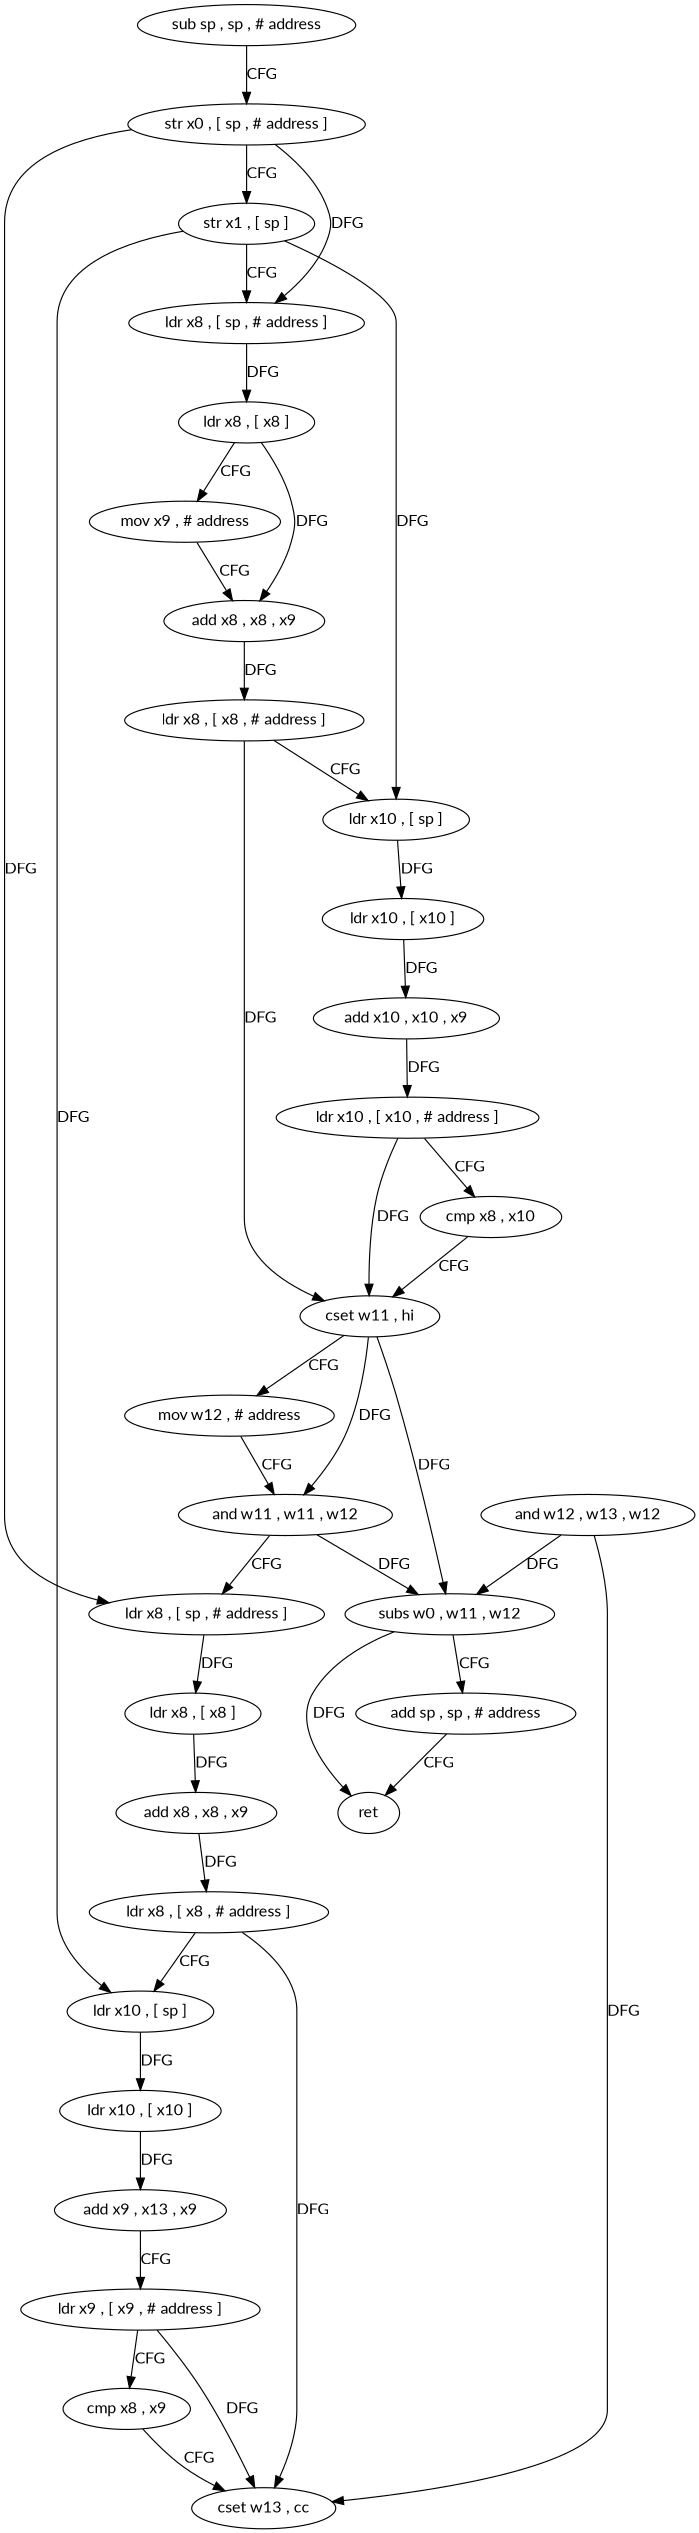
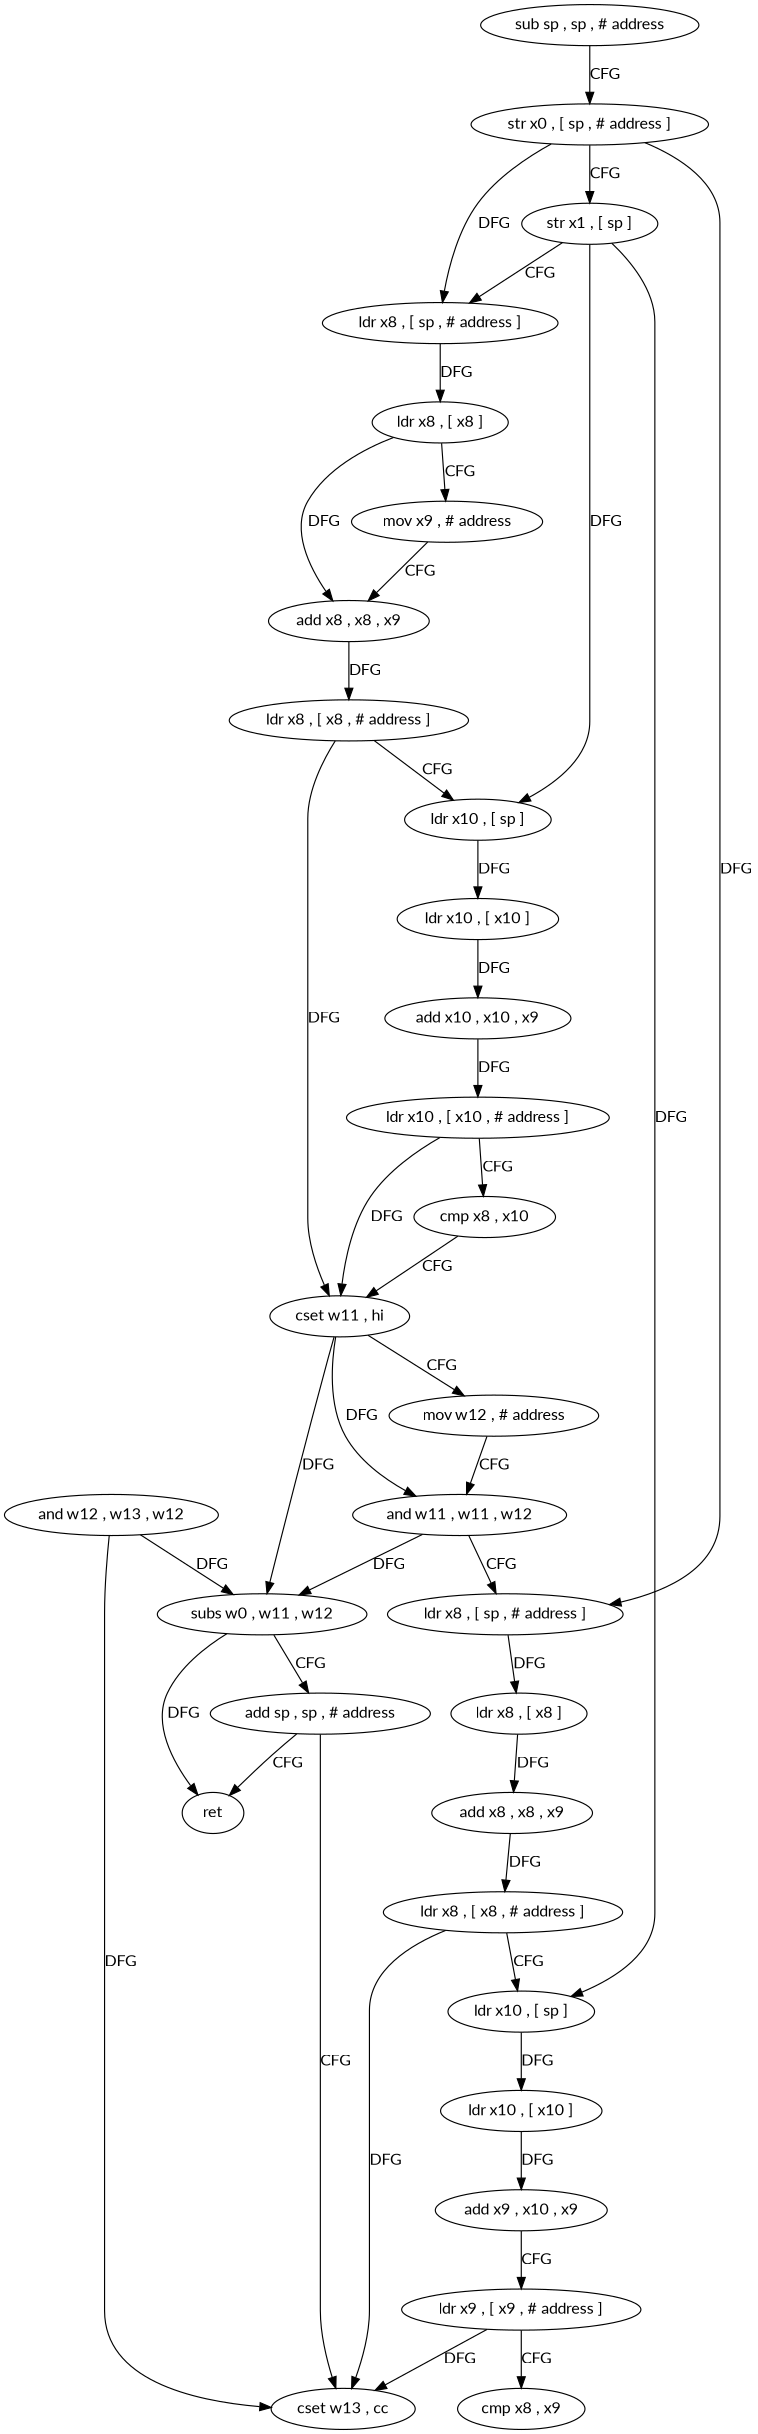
node "add x9 , x13 , x9": label "add x9 , x13 , x9" -> "add x9 , x10 , x9"
edge "cmp x8 , x9" -> "cset w13 , cc": now "add sp , sp , # address" -> "cset w13 , cc"
